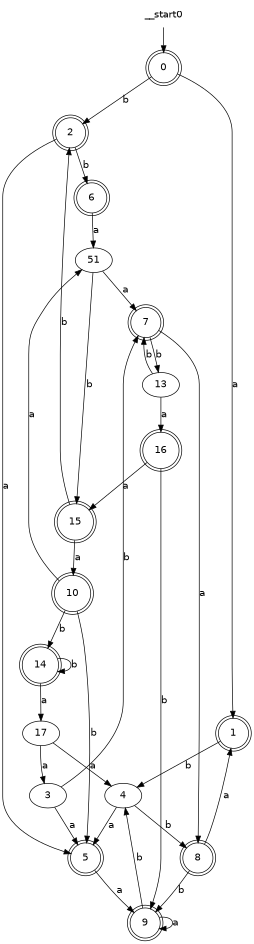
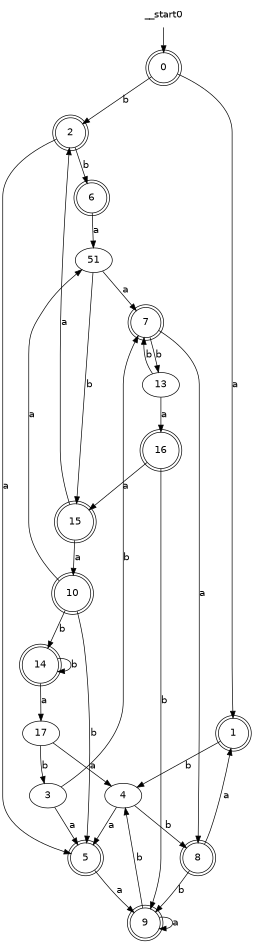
edge "15" -> "2": label "b" -> "a"
edge "17" -> "3": label "a" -> "b"
